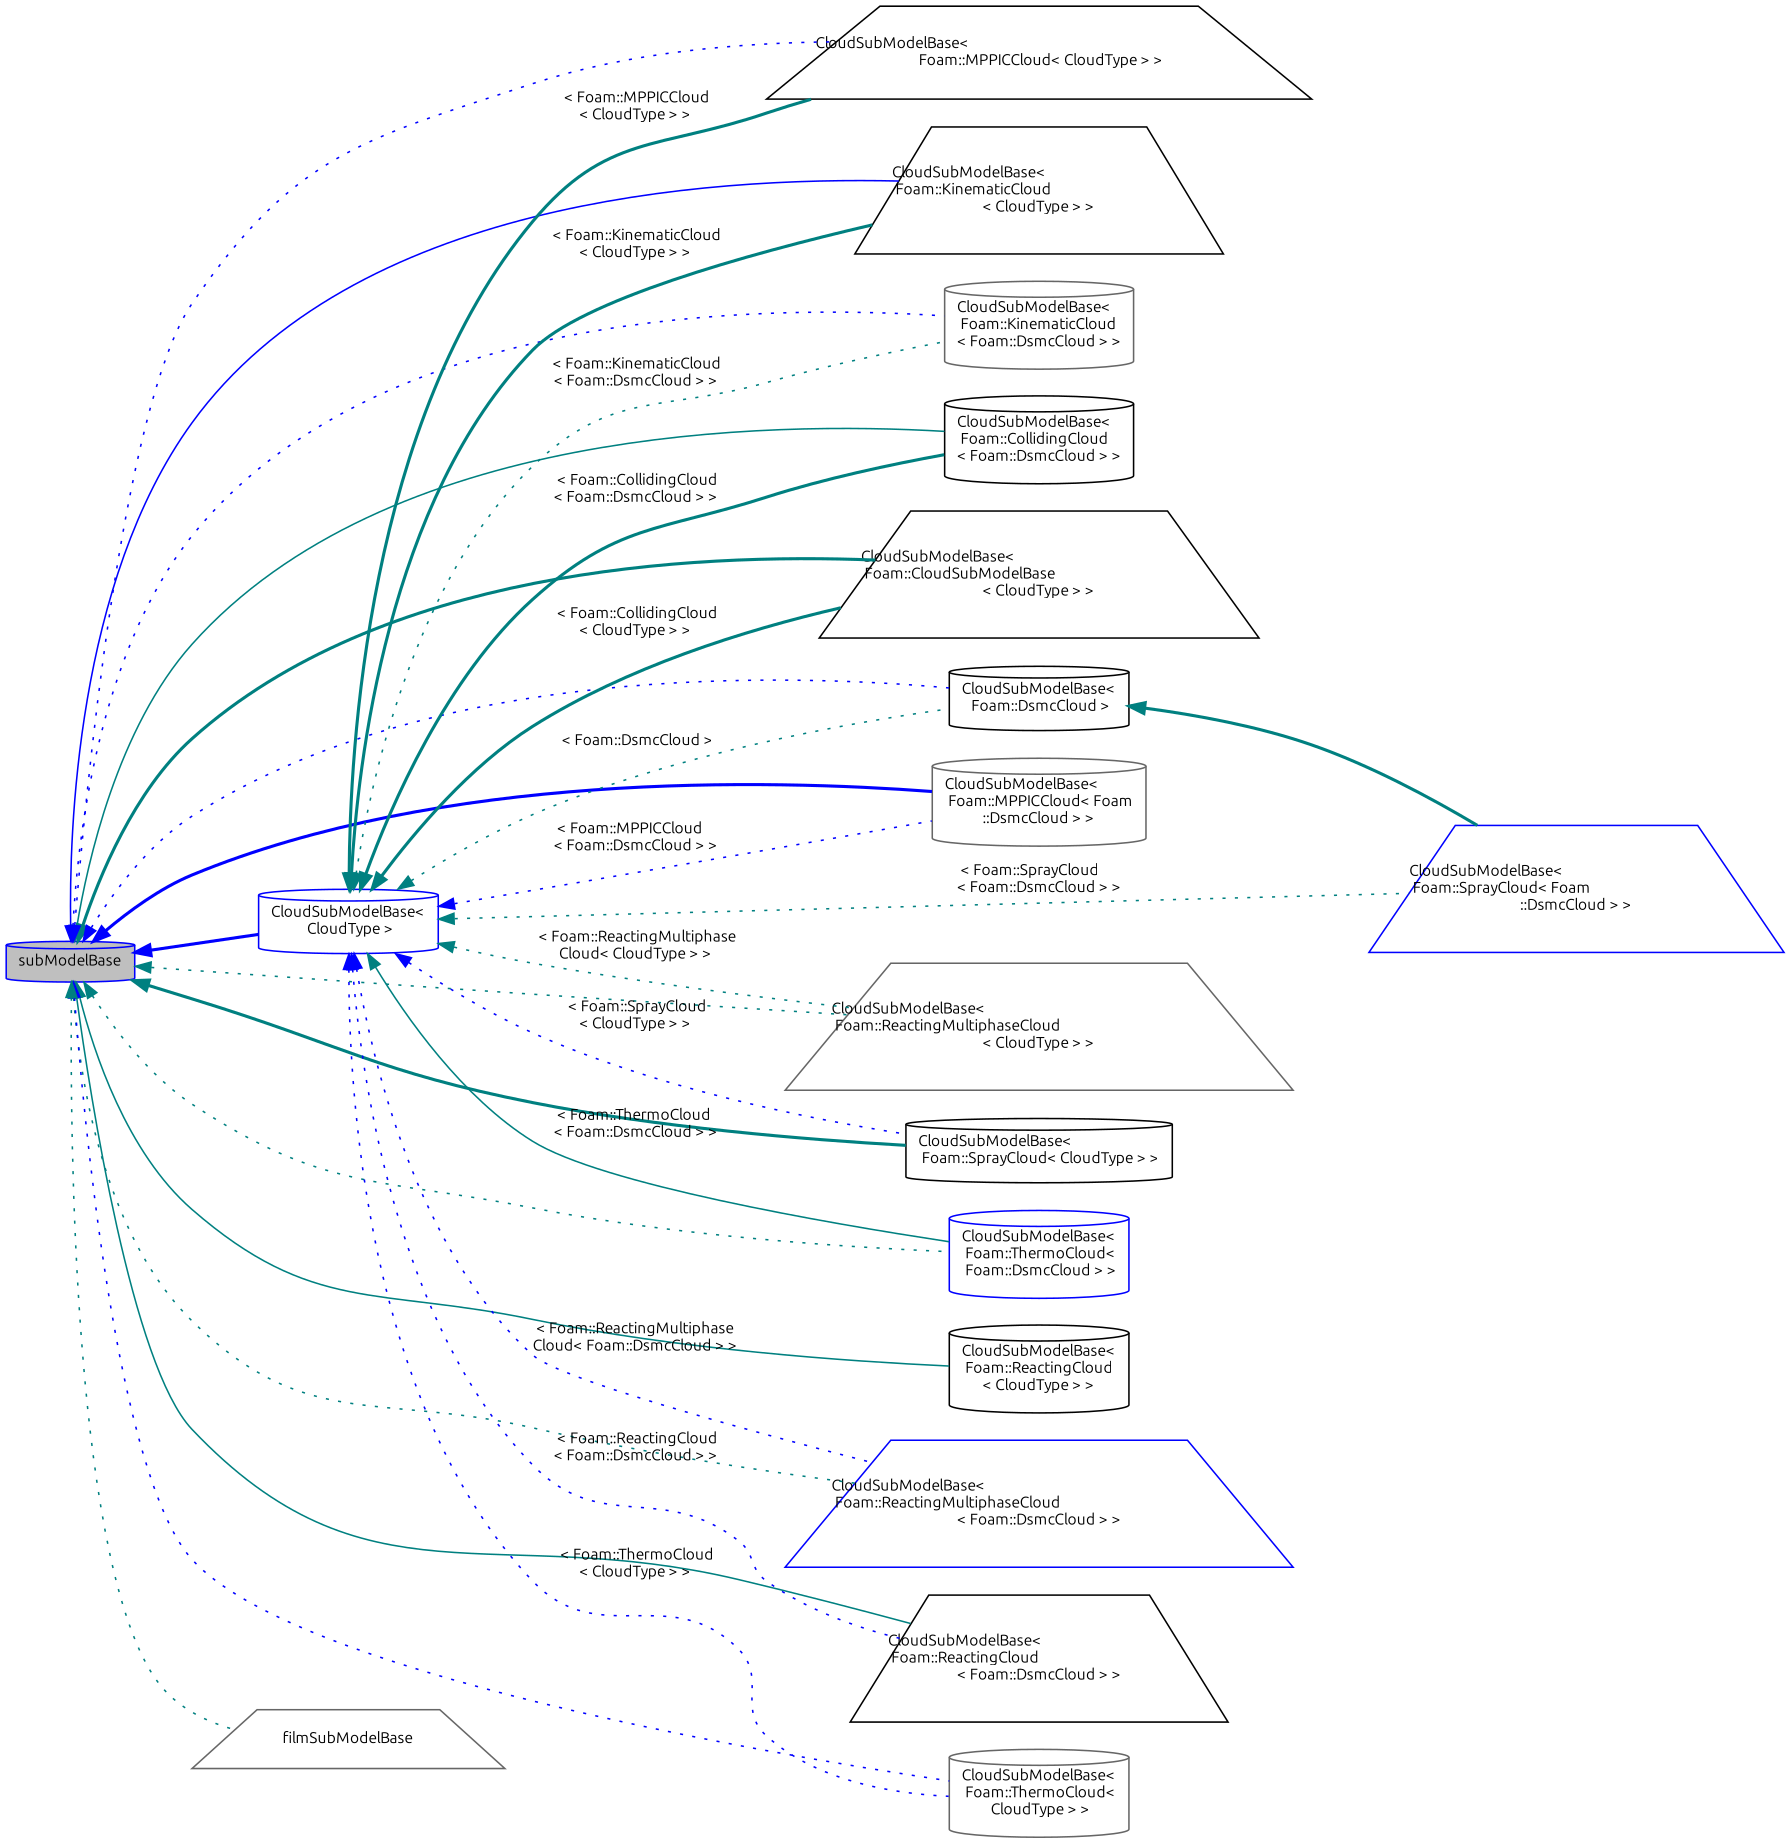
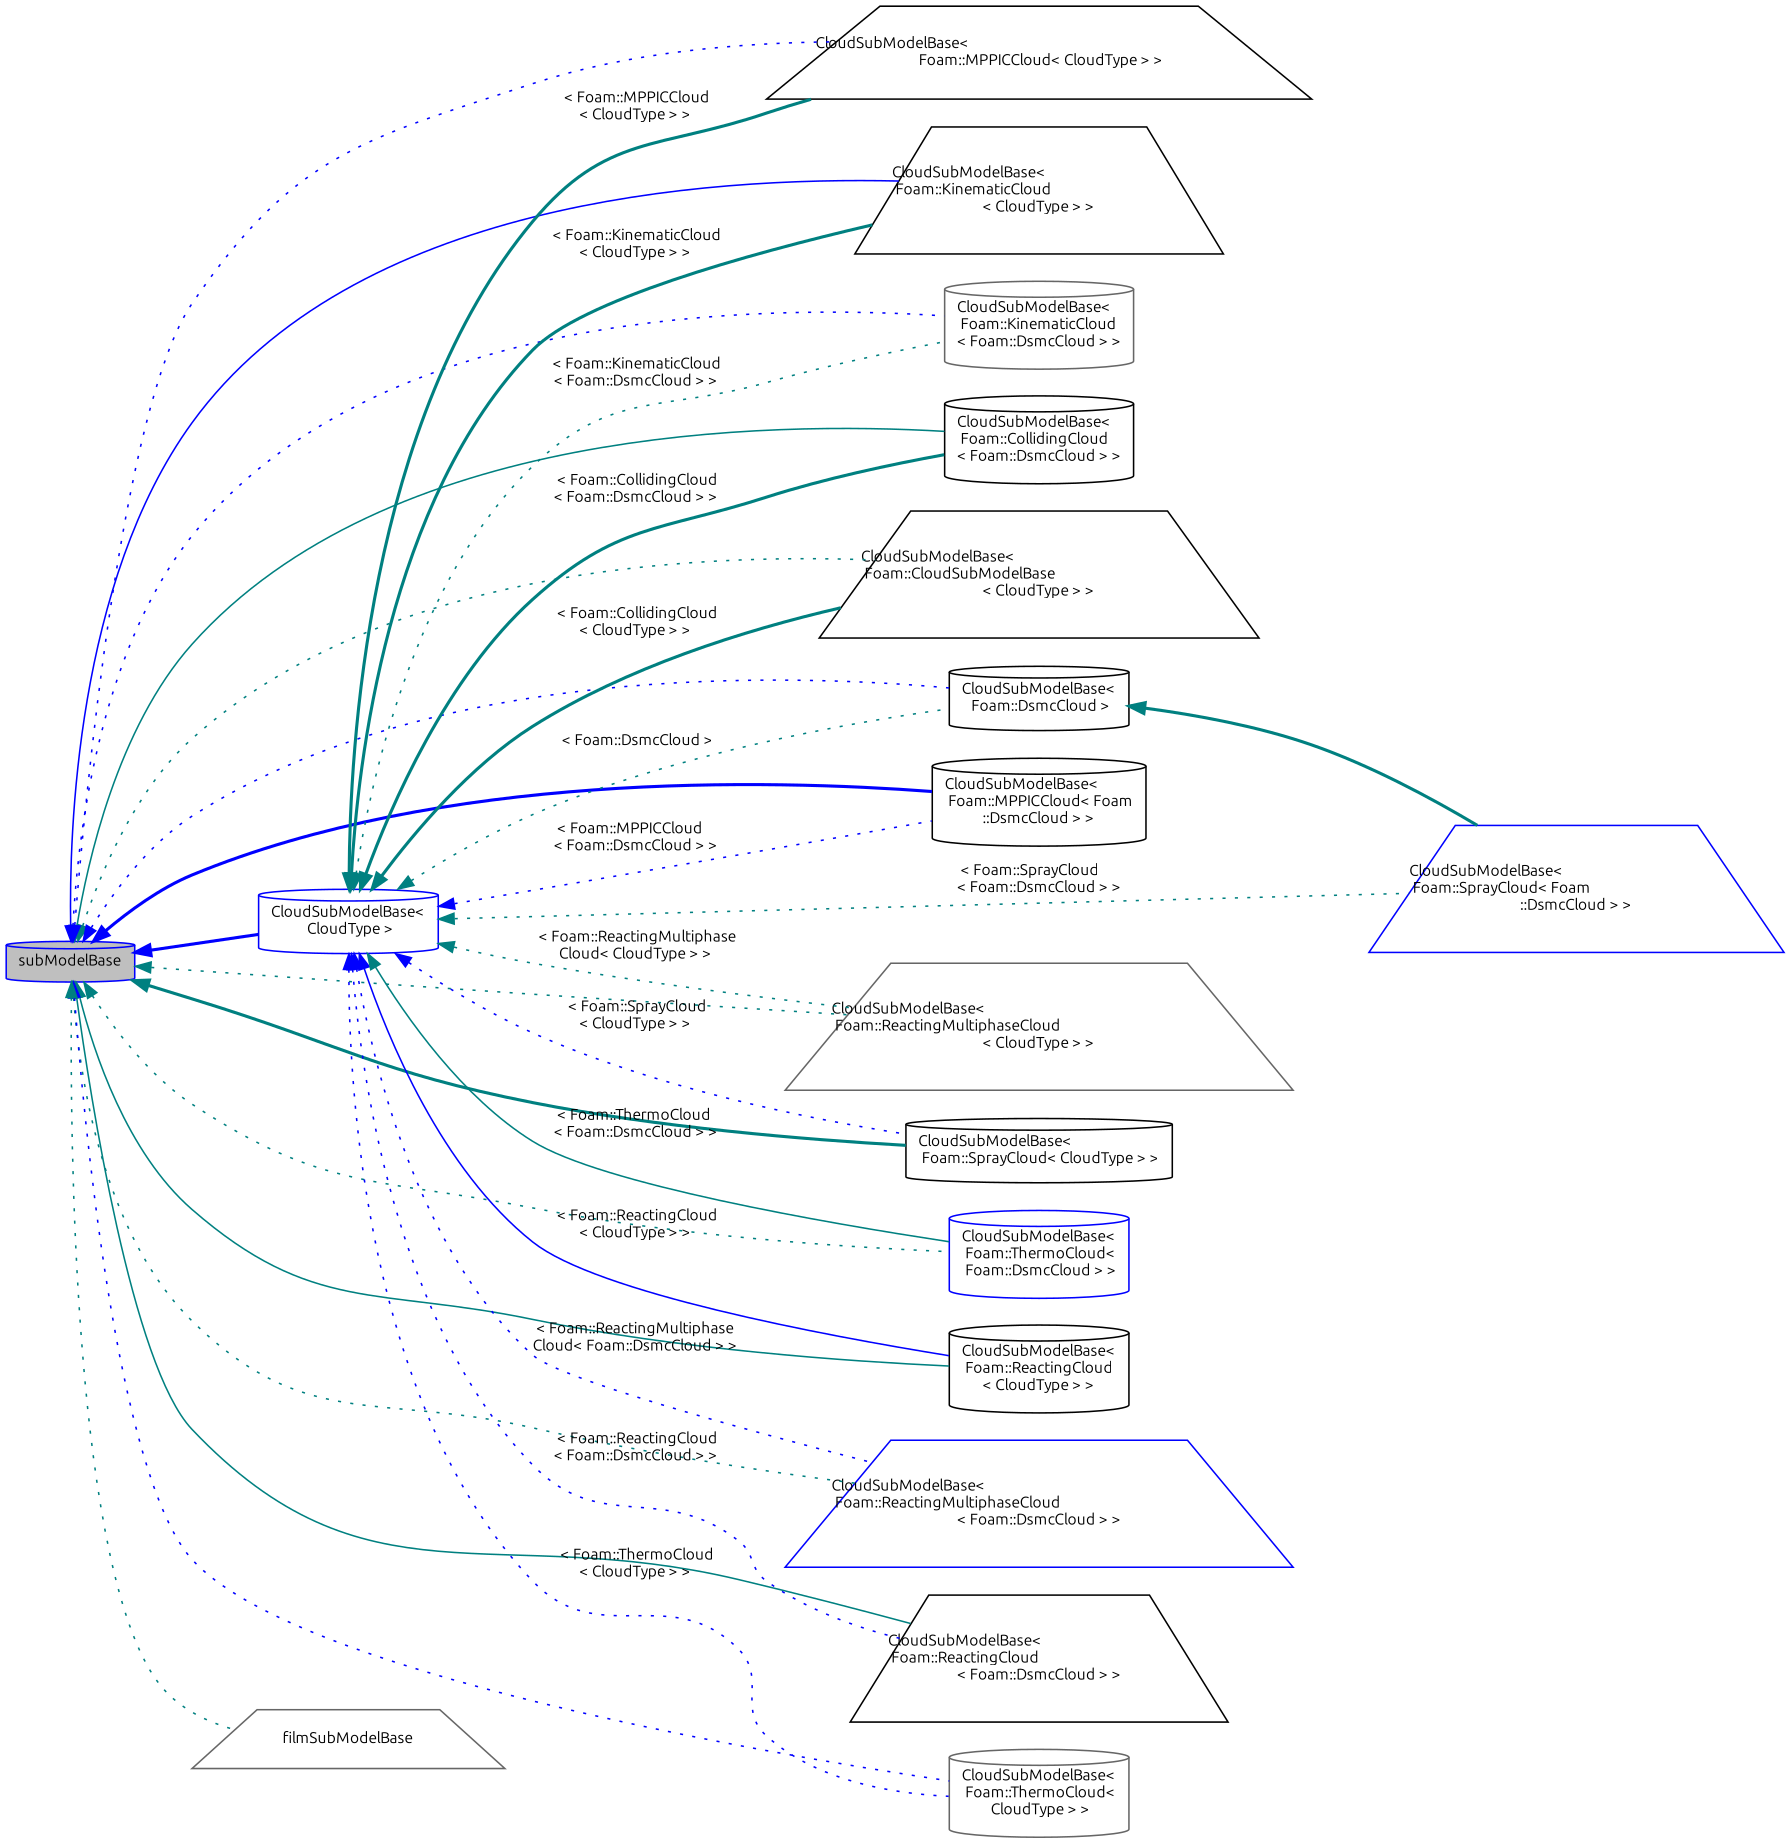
edge "CloudSubModelBase< Foam::CloudSubModelBase < CloudType > >" -> "subModelBase": style bold -> dotted
node "CloudSubModelBase< Foam::MPPICCloud< Foam ::DsmcCloud > >": color gray40 -> black
edge "CloudSubModelBase< Foam::ReactingCloud < CloudType > >" -> "CloudSubModelBase< CloudType >": added, label "< Foam::ReactingCloud < CloudType > >"
